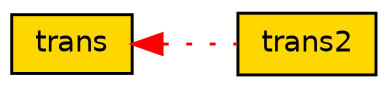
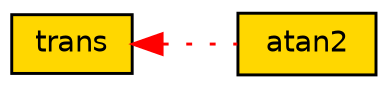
node "trans2": label "trans2" -> "atan2"
